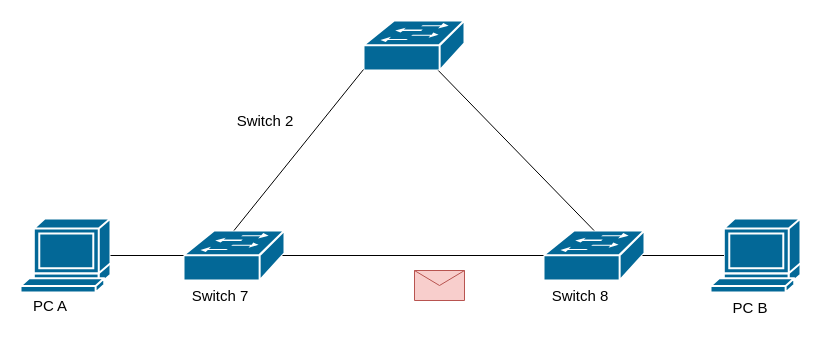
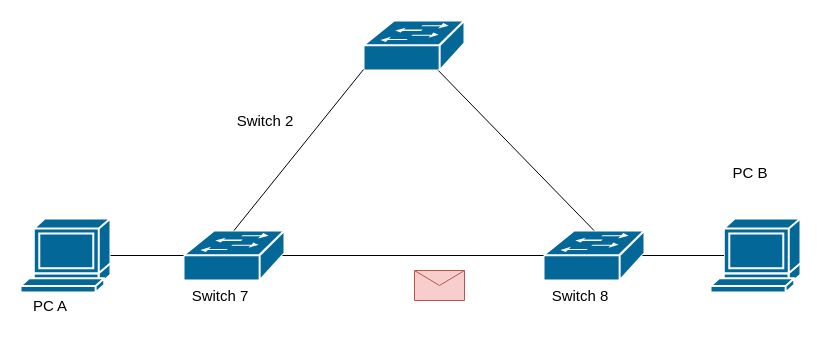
node "PC B": moved (751, 308) -> (751, 173)
